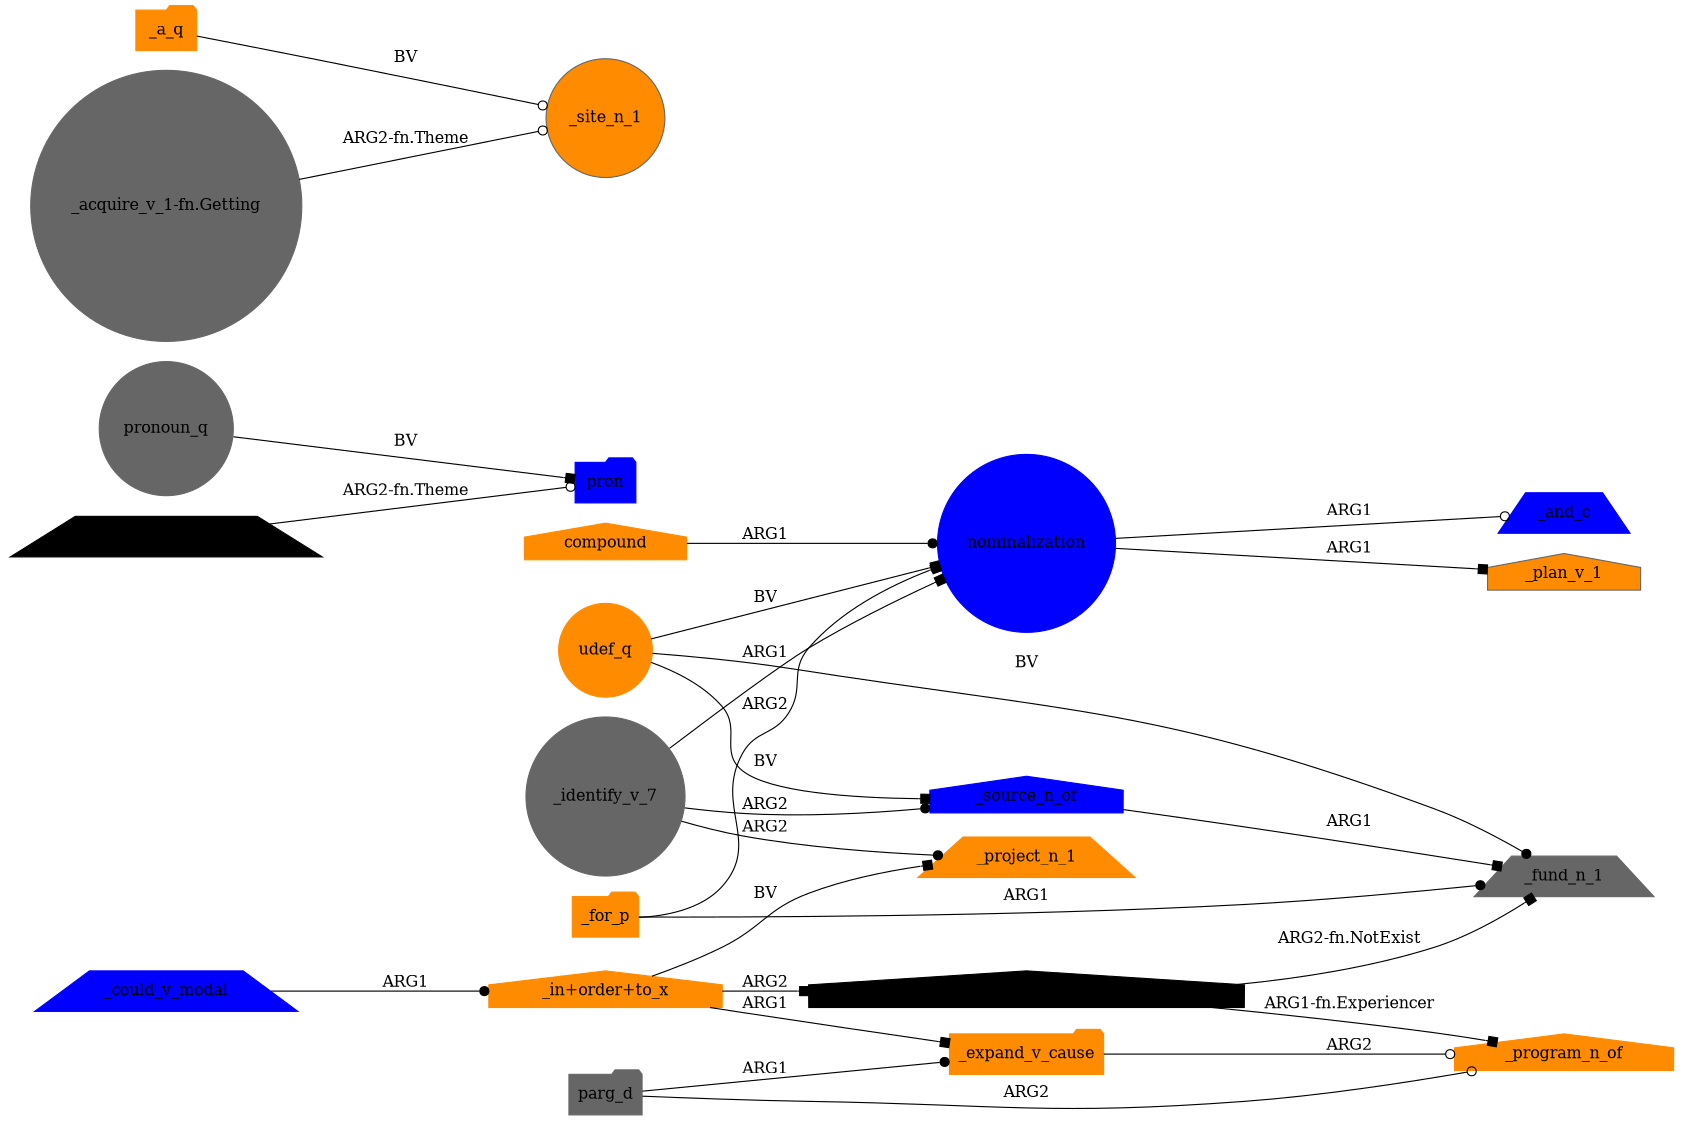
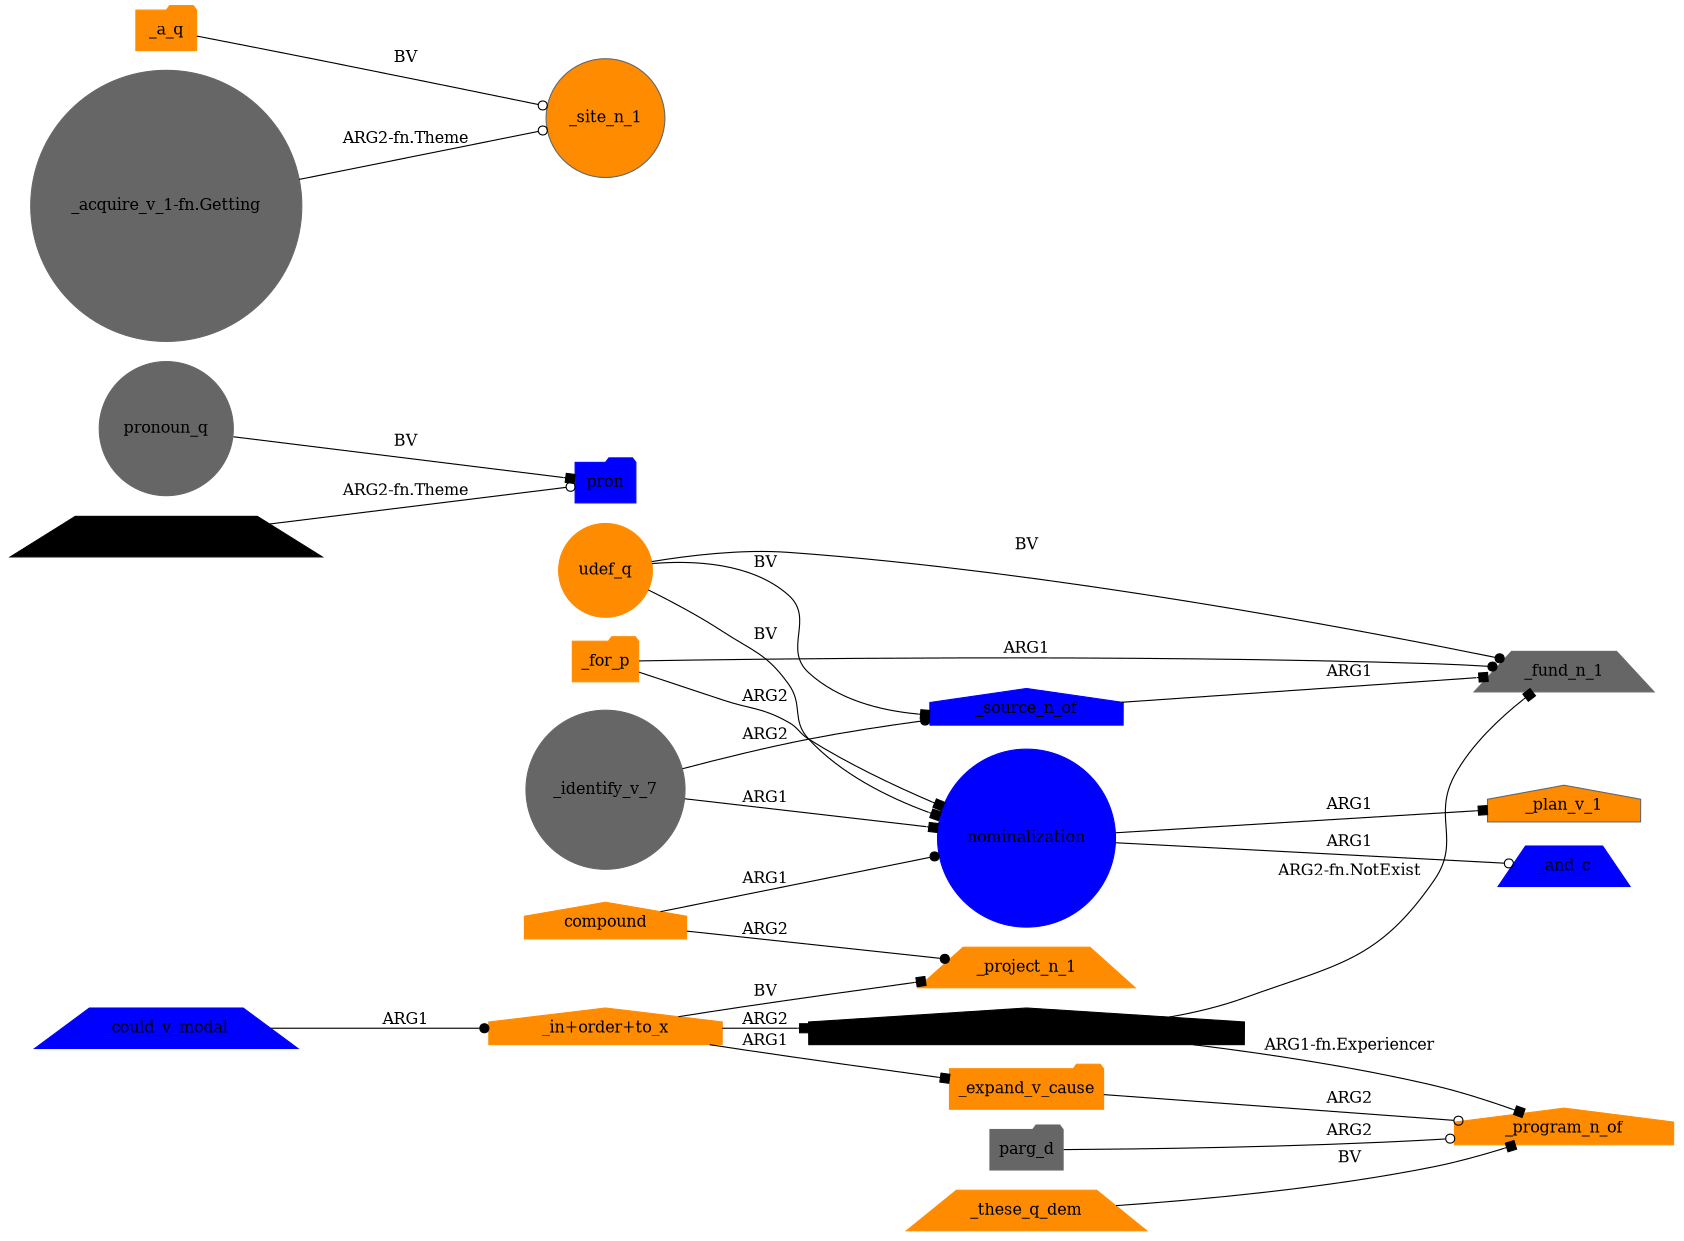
edge "_identify_v_7" -> "_project_n_1": now "compound" -> "_project_n_1"
edge "parg_d" -> "_expand_v_cause": removed, label "ARG1"
node "_these_q_dem": added
